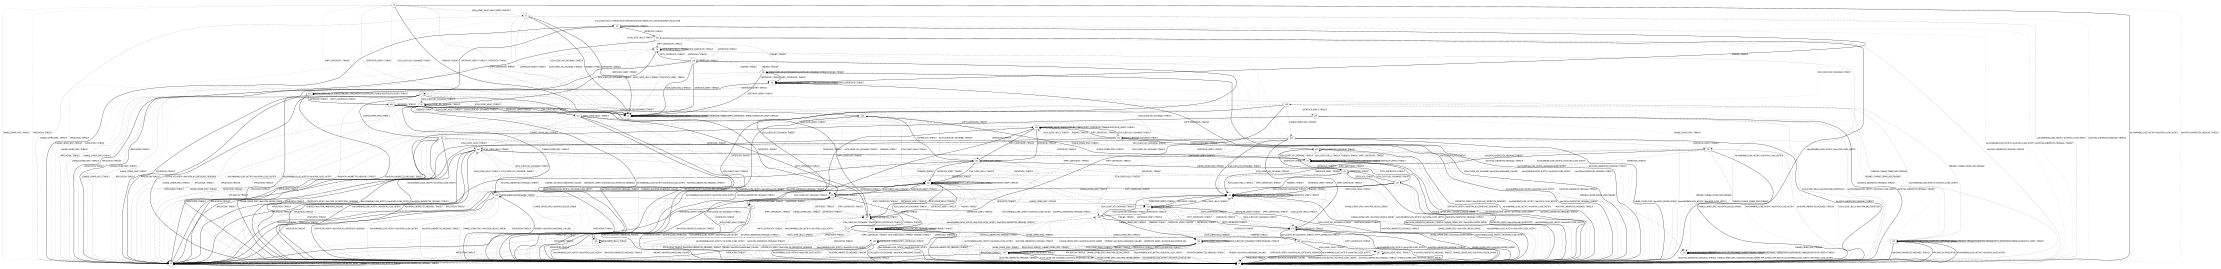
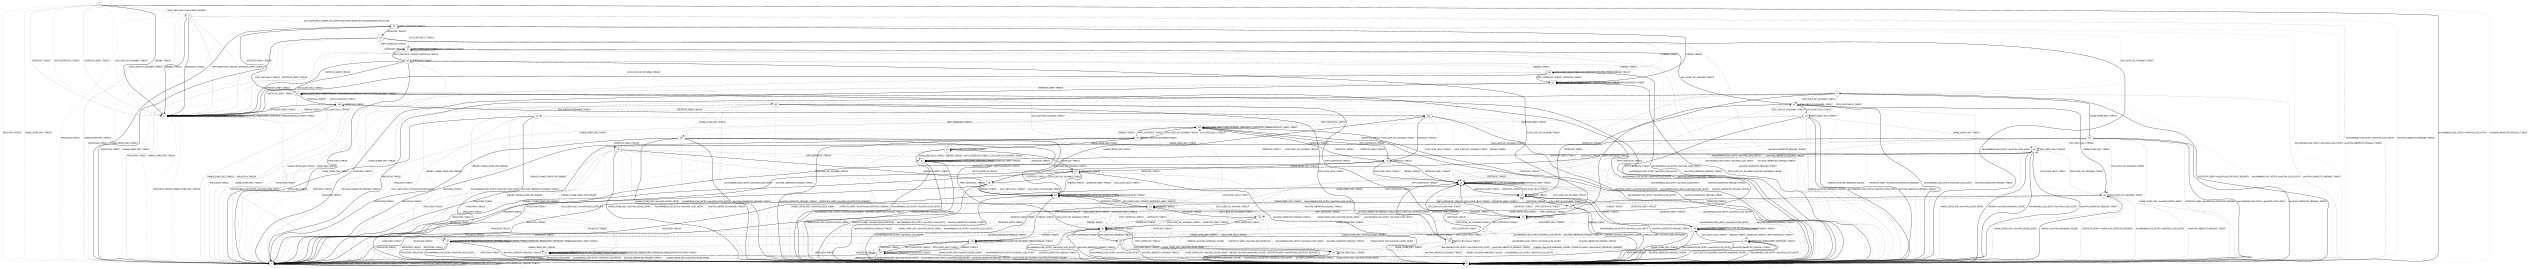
edge "s41" -> "s18": now "s41" -> "s20"
edge "s32" -> "s3": style dashed -> bold
